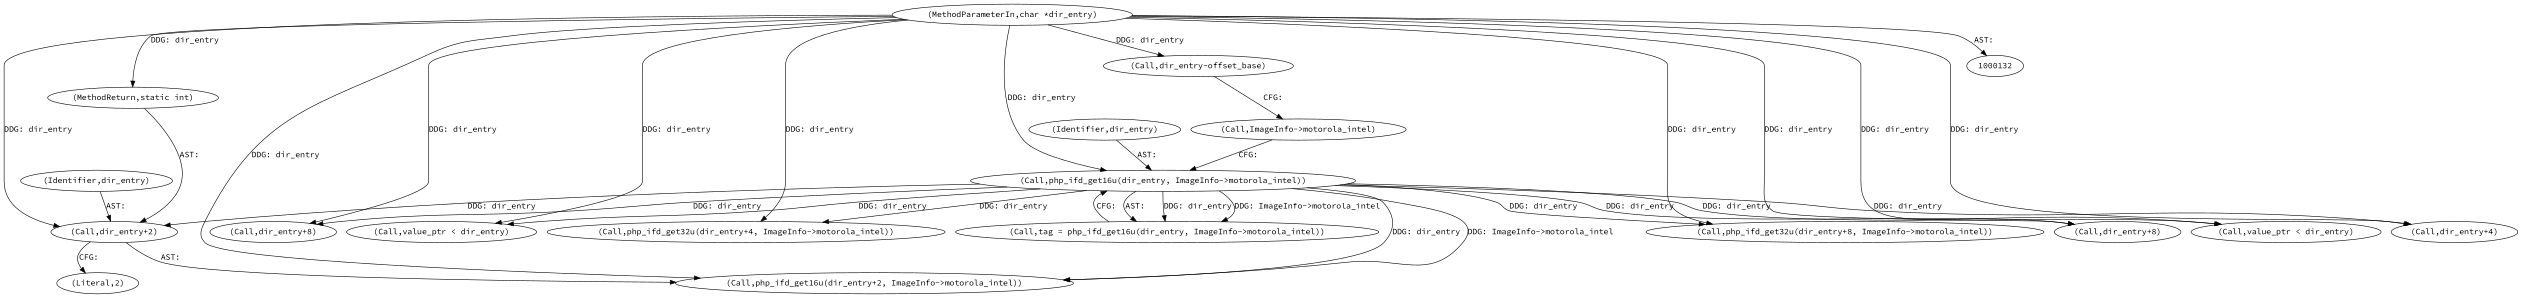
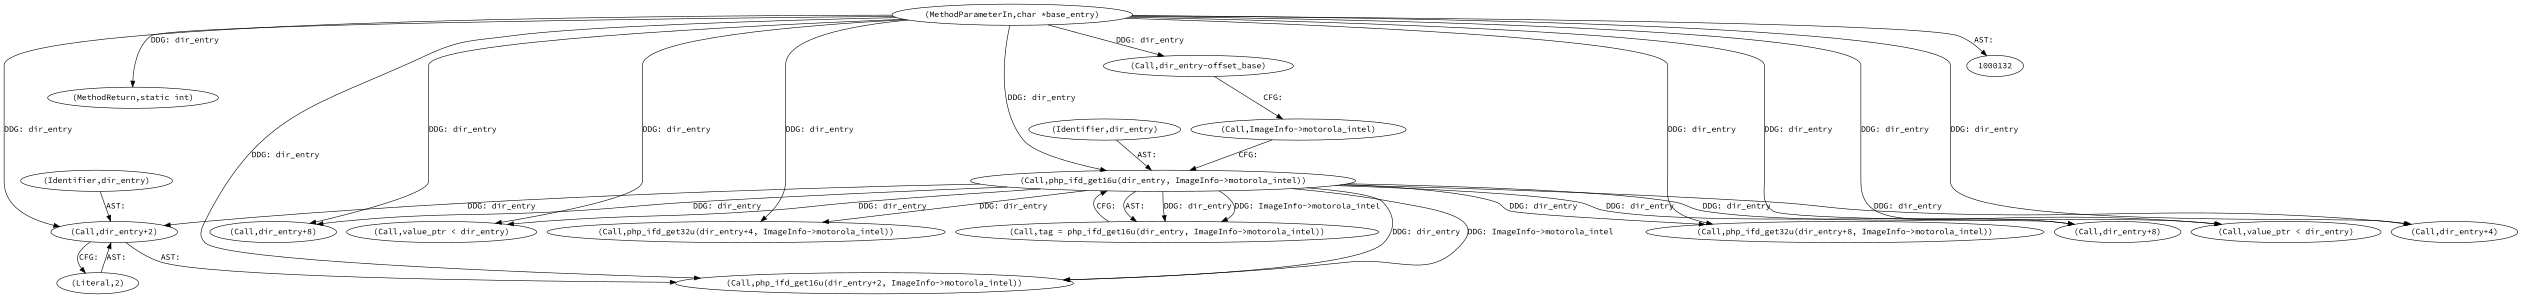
node "(MethodParameterIn,char *dir_entry)": label "(MethodParameterIn,char *dir_entry)" -> "(MethodParameterIn,char *base_entry)"
edge "(MethodReturn,static int)" -> "(Call,dir_entry+2)": now "(Literal,2)" -> "(Call,dir_entry+2)"
